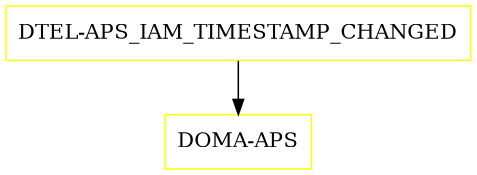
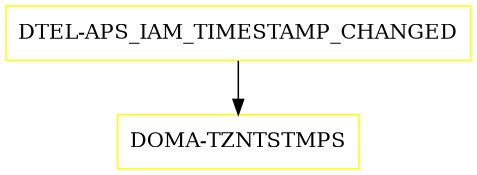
node "DOMA-APS": label "DOMA-APS" -> "DOMA-TZNTSTMPS"
